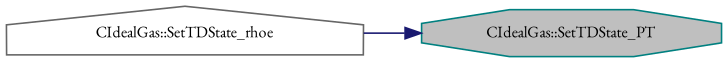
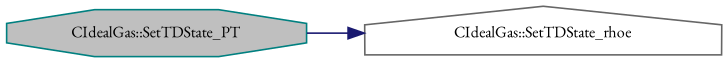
edge "CIdealGas::SetTDState_rhoe" -> "CIdealGas::SetTDState_PT": reversed
